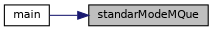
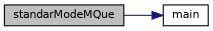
edge "main" -> "standarModeMQue": reversed
